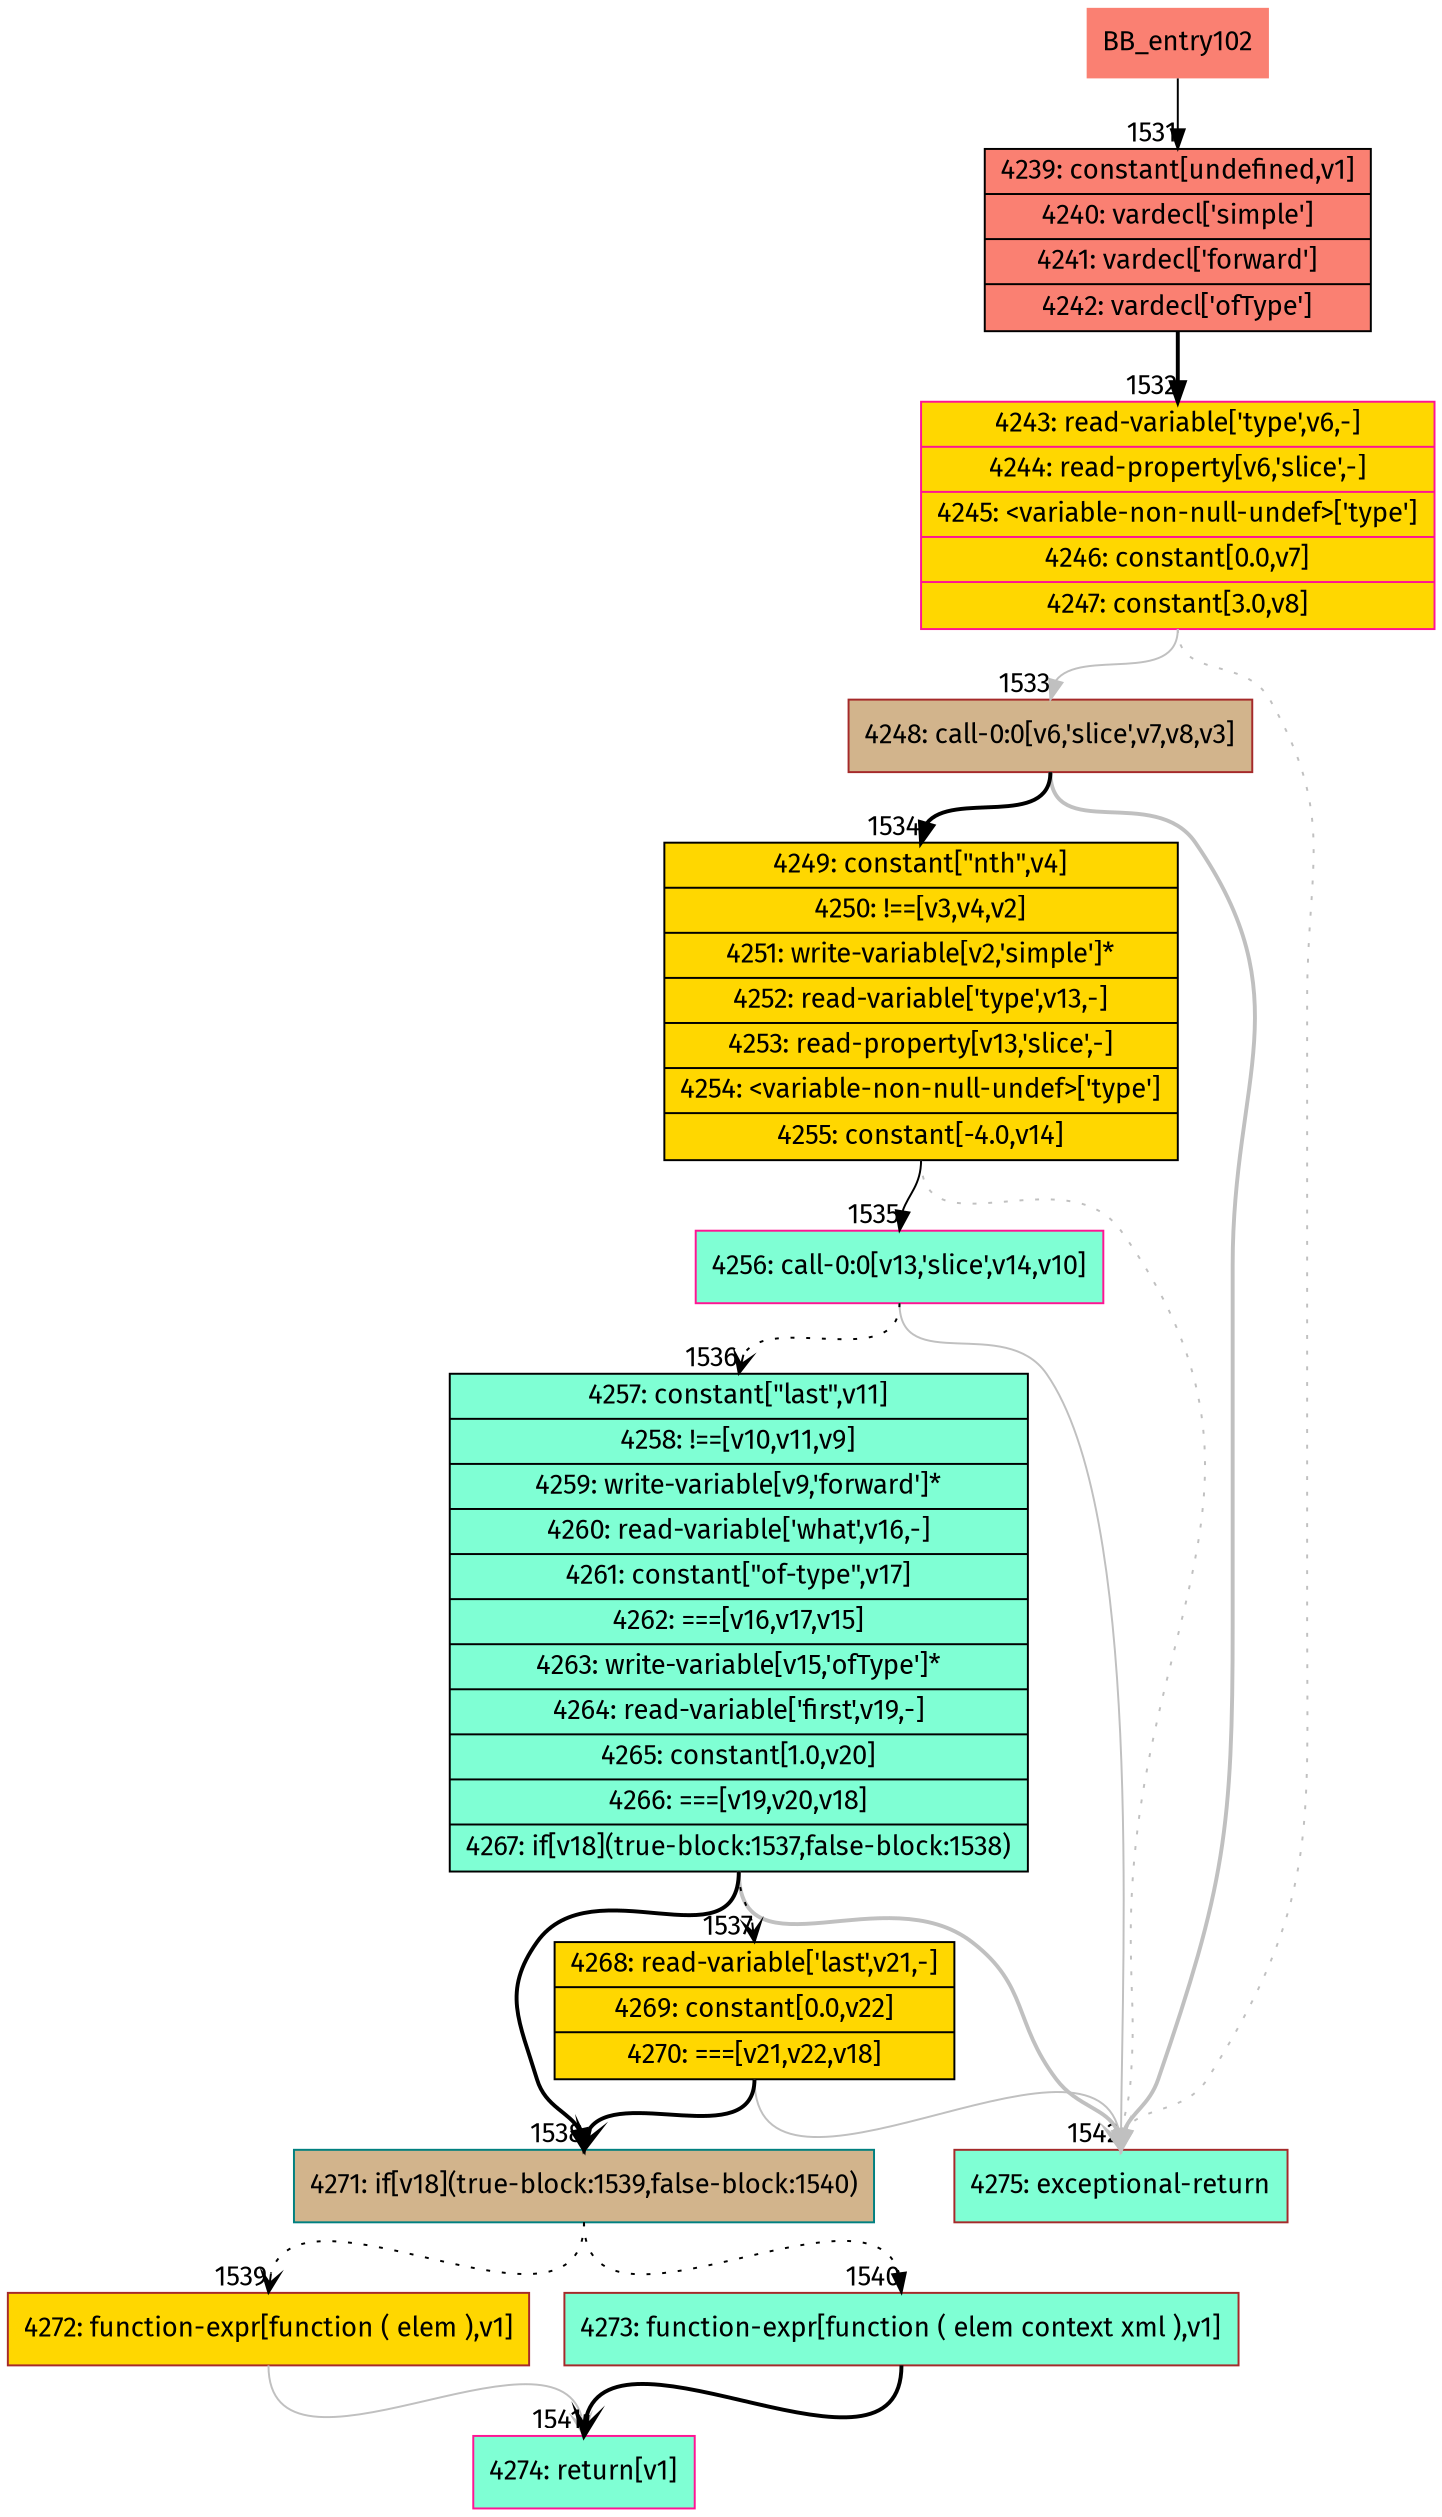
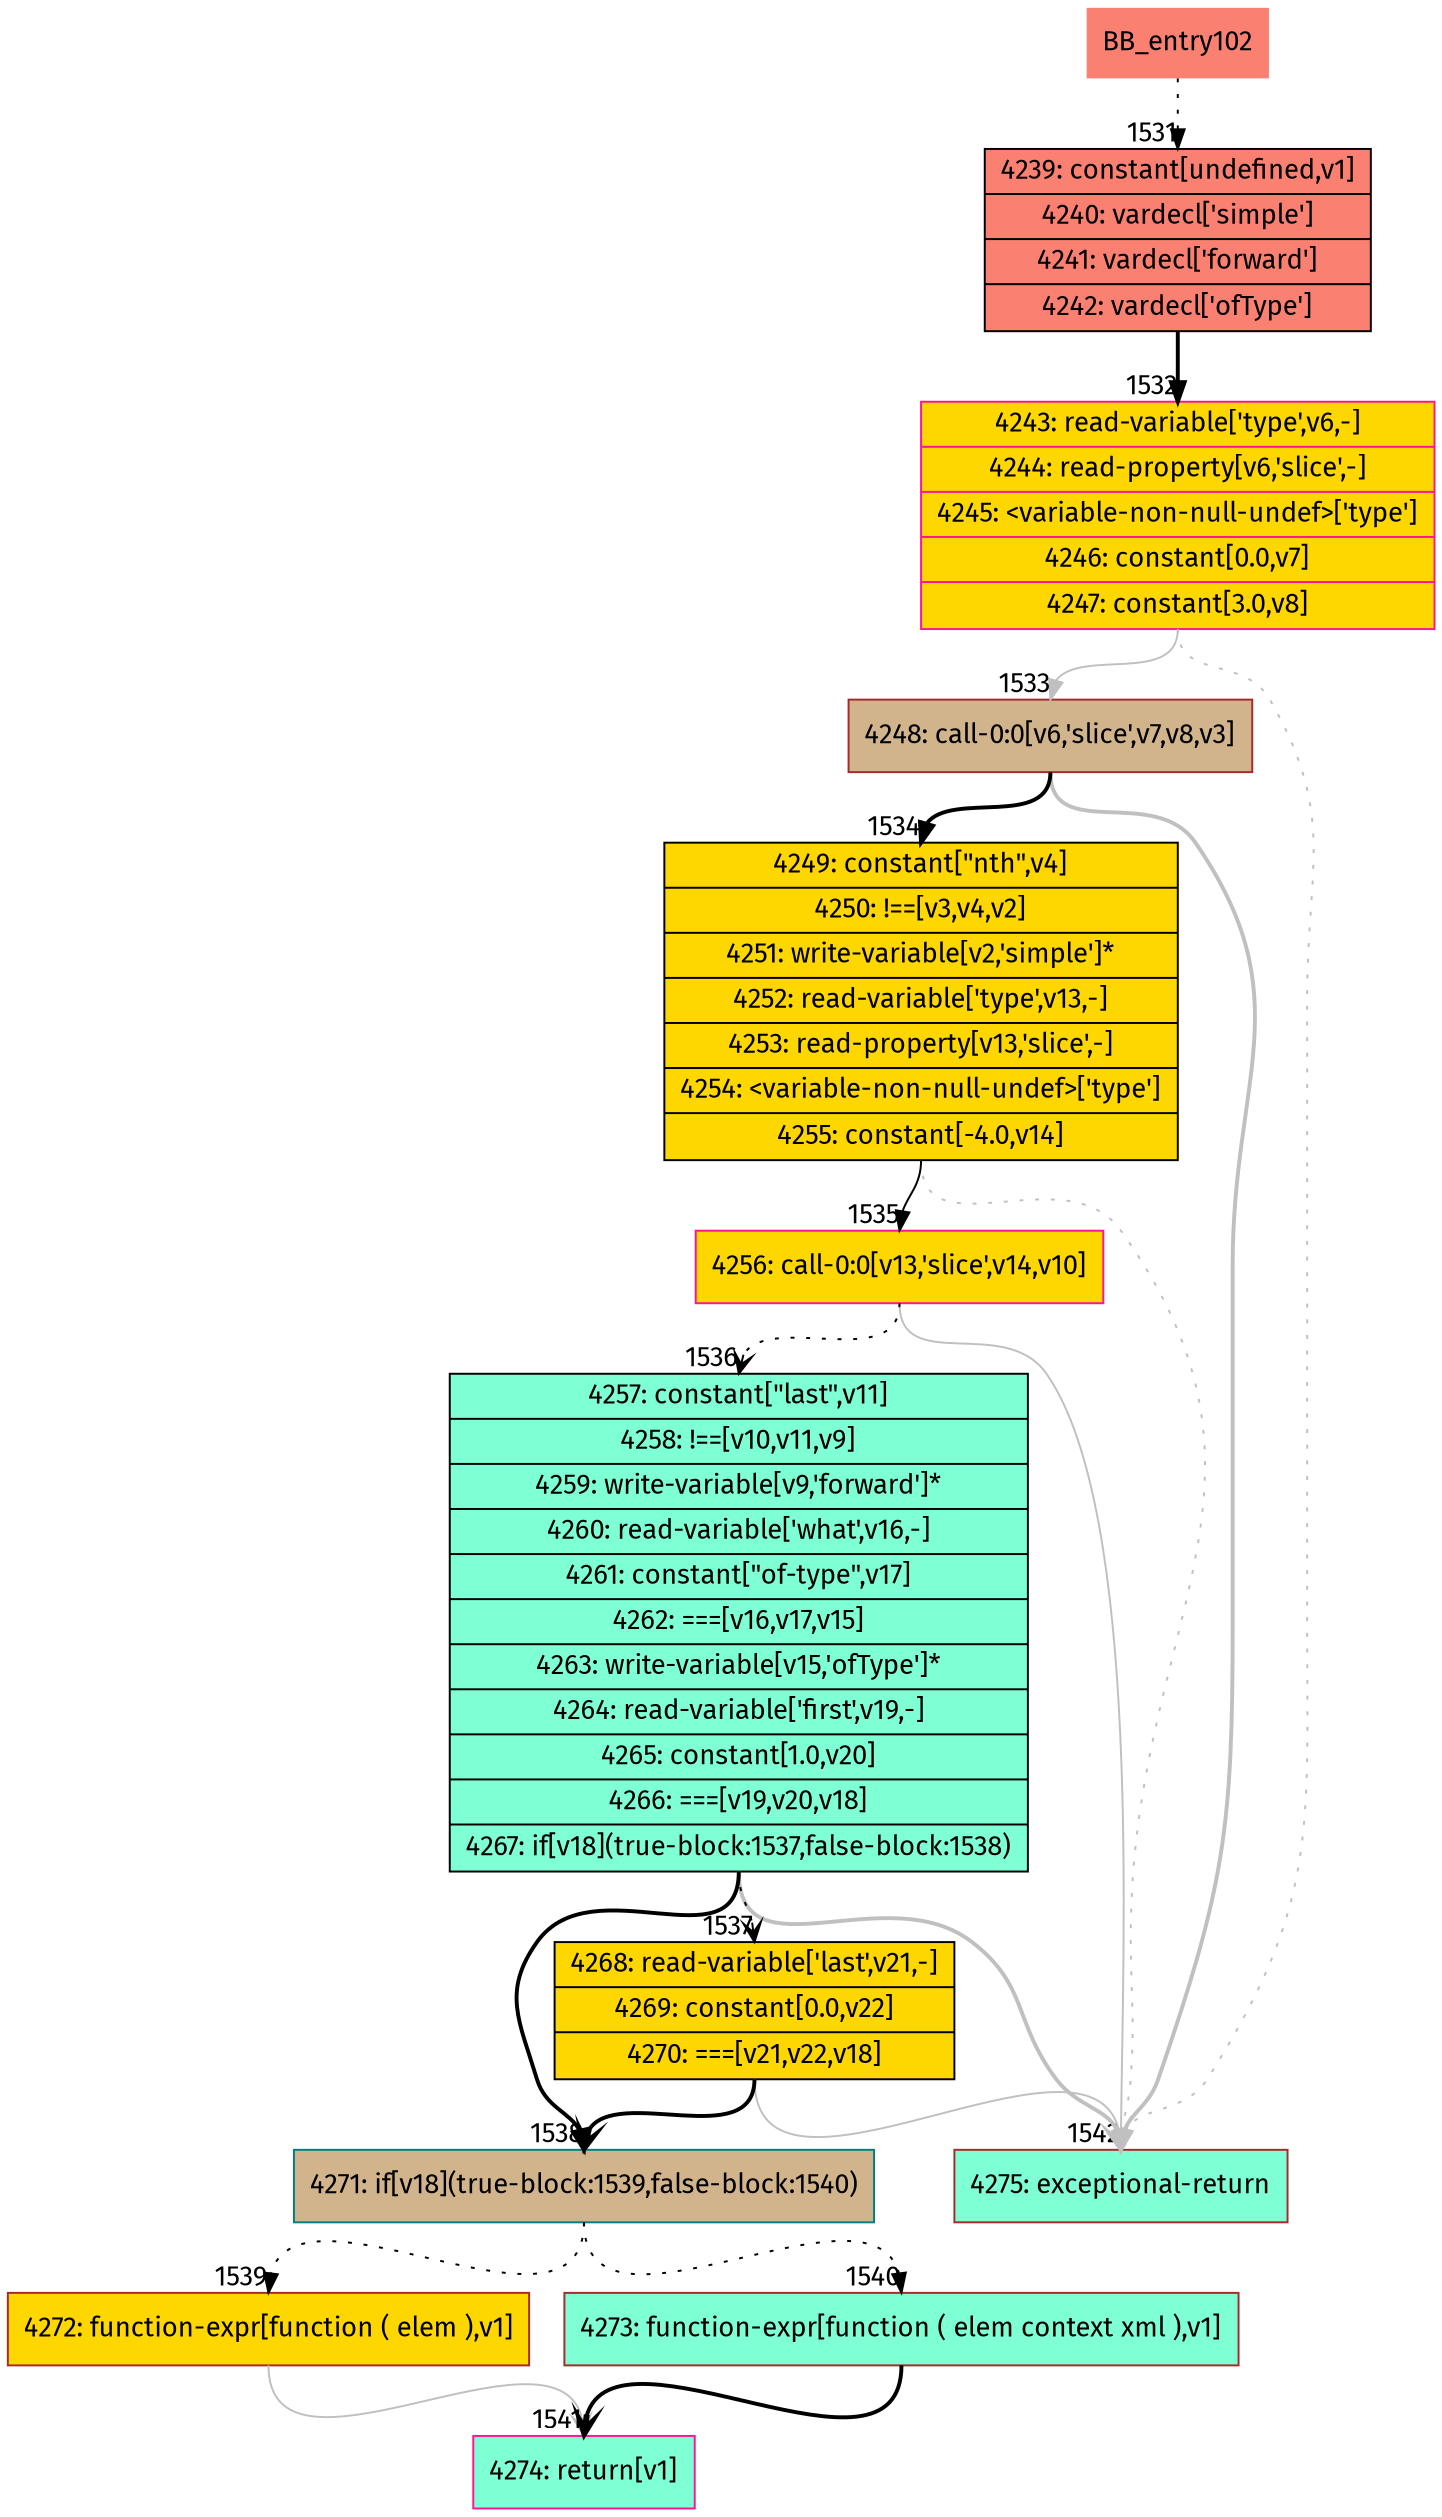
edge "BB_entry102" -> "4239: constant[undefined,v1]": style solid -> dotted
node "4256: call-0:0[v13,'slice',v14,v10]": fillcolor aquamarine -> gold
edge "4271: if[v18](true-block:1539,false-block:1540)" -> "4272: function-expr[function ( elem ),v1]": arrowhead vee -> normal
